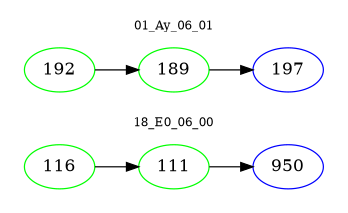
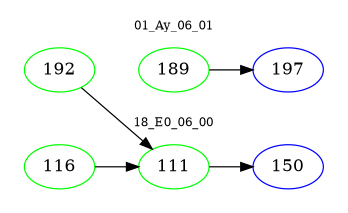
edge "192" -> "189": now "192" -> "111"
node "950": label "950" -> "150"
